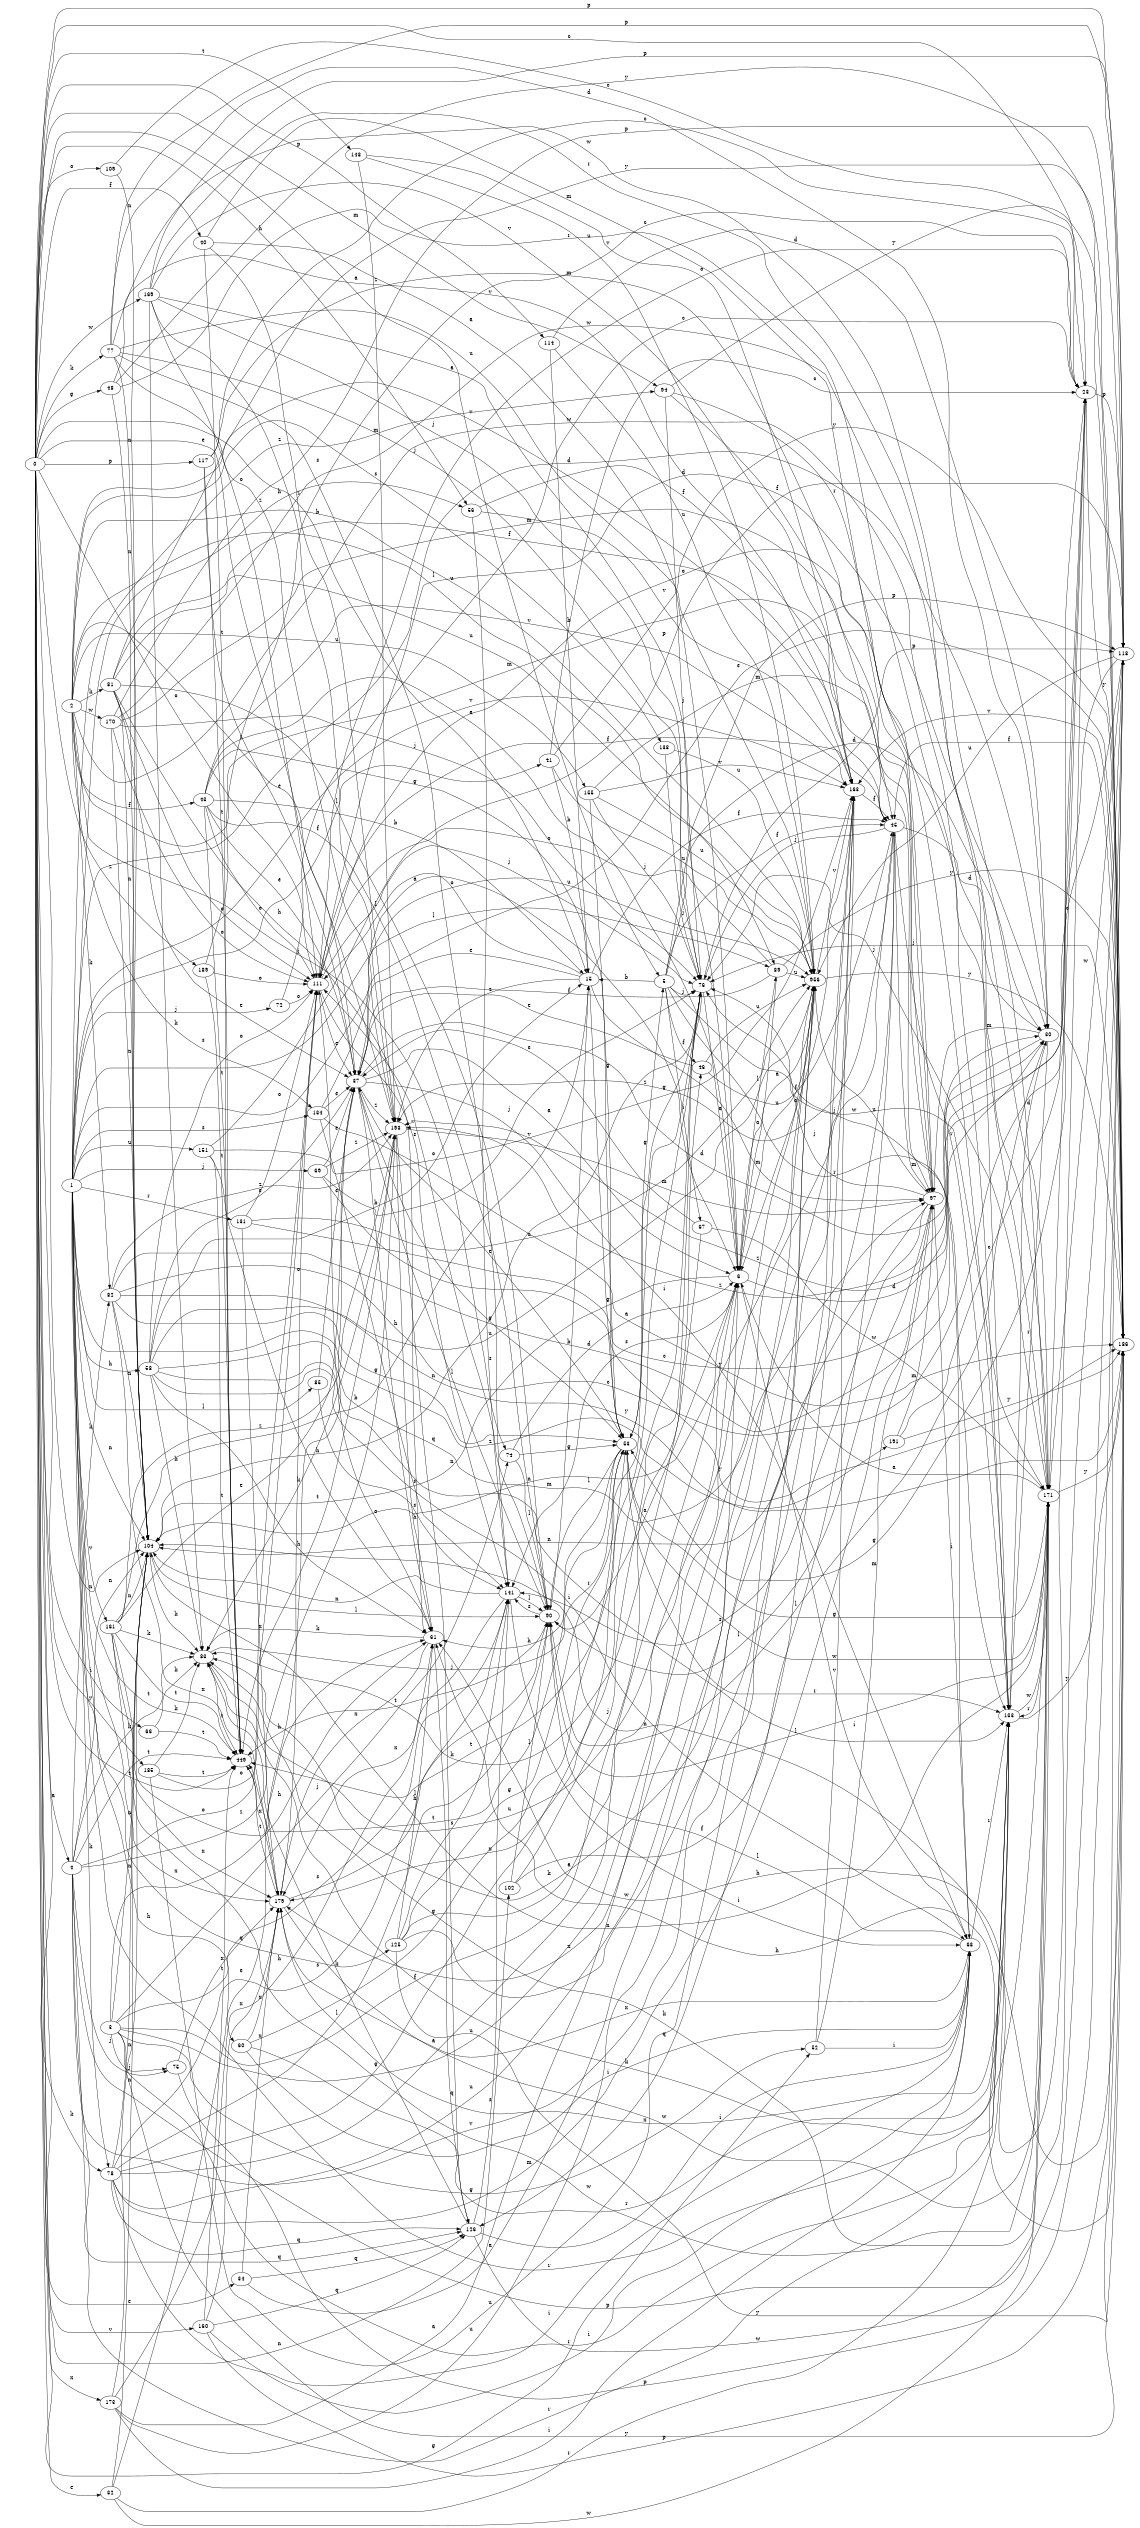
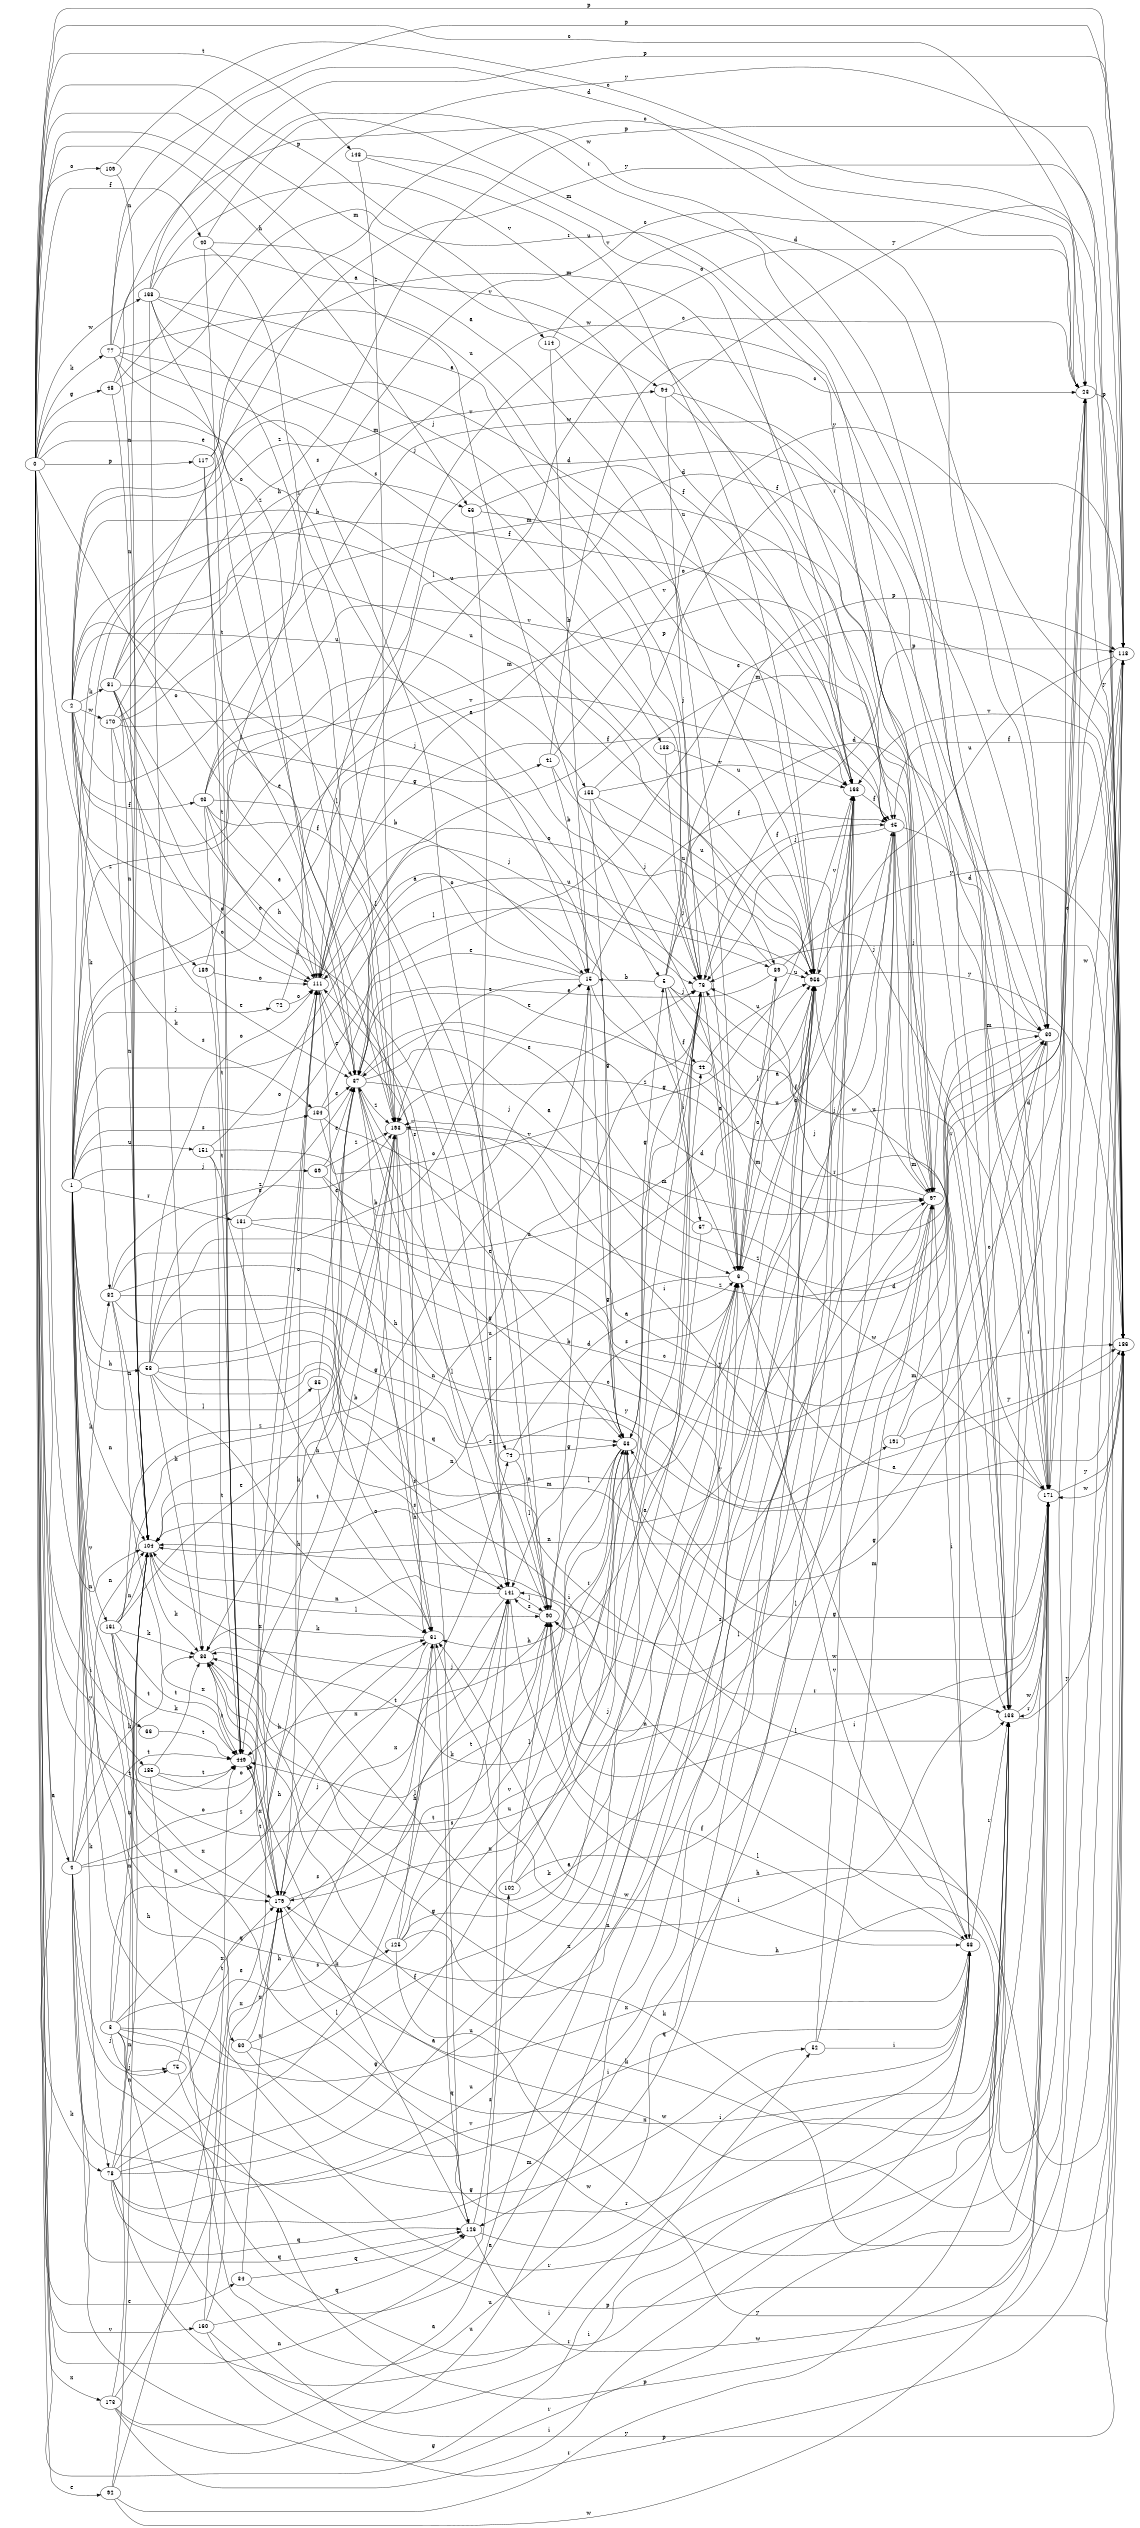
node "169": label "169" -> "168"
edge "89" -> "37": label "f" -> "e"
node "46": label "46" -> "44"
edge "186" -> "171": added, label "w"
edge "66" -> "83": removed, label "k"
edge "125" -> "53": label "g" -> "v"
node "32": label "32" -> "92"
